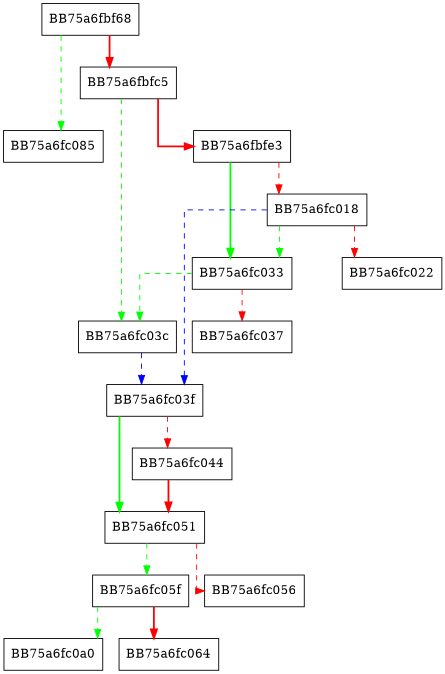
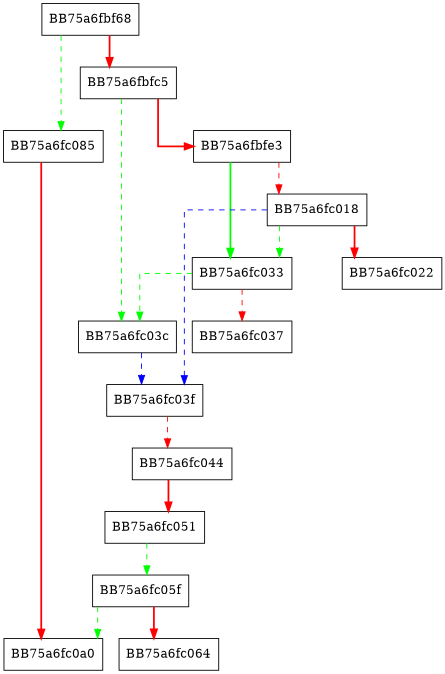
edge "BB75a6fc018" -> "BB75a6fc022": style dashed -> bold
edge "BB75a6fc085" -> "BB75a6fc0a0": added
edge "BB75a6fc03f" -> "BB75a6fc051": removed
node "BB75a6fc056": removed
